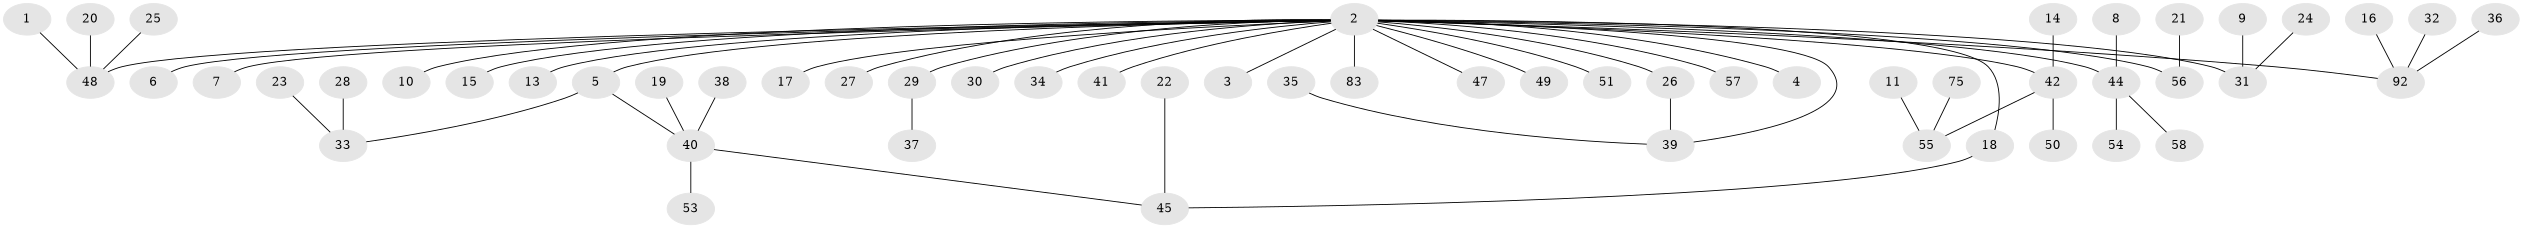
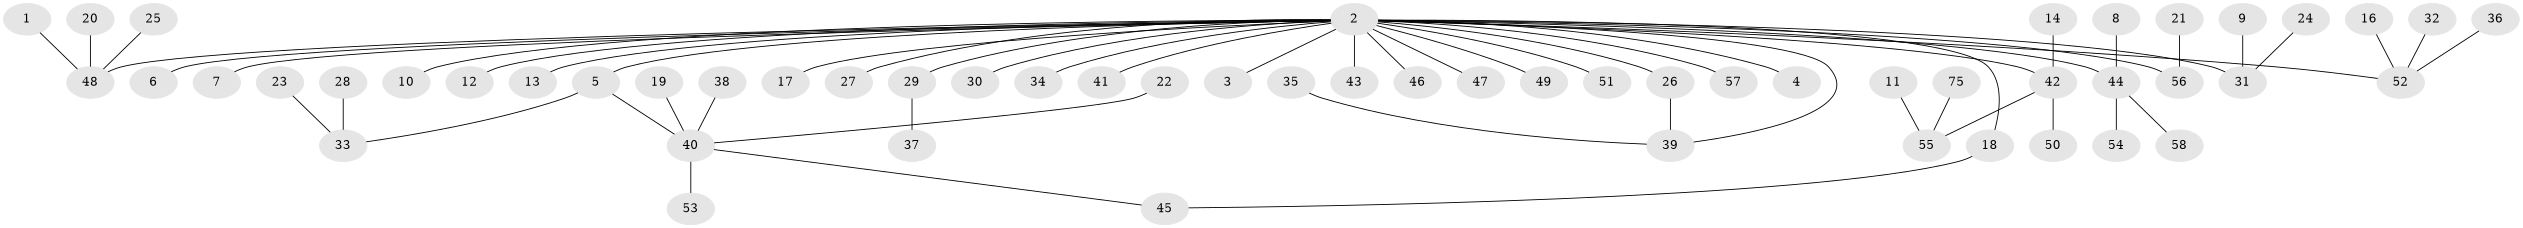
node "15": label "15" -> "12"
node "83": label "83" -> "43"
node "46": added
node "92": label "92" -> "52"
edge "22" -- "45": now "22" -- "40"
